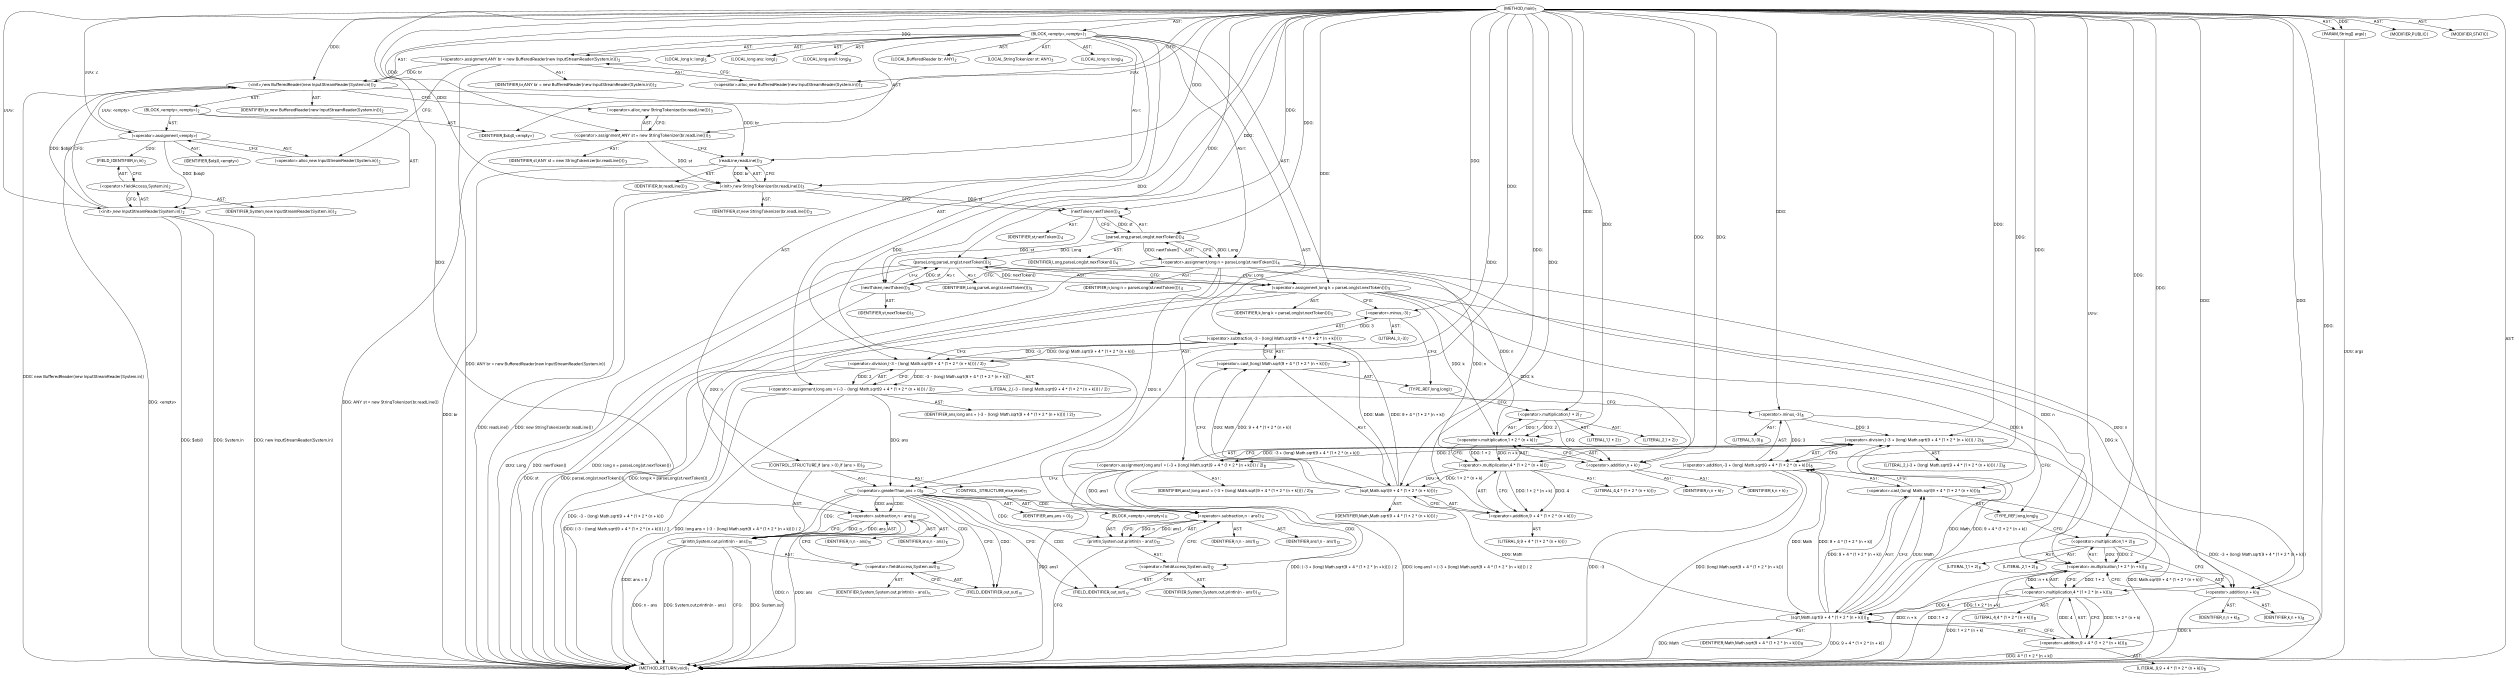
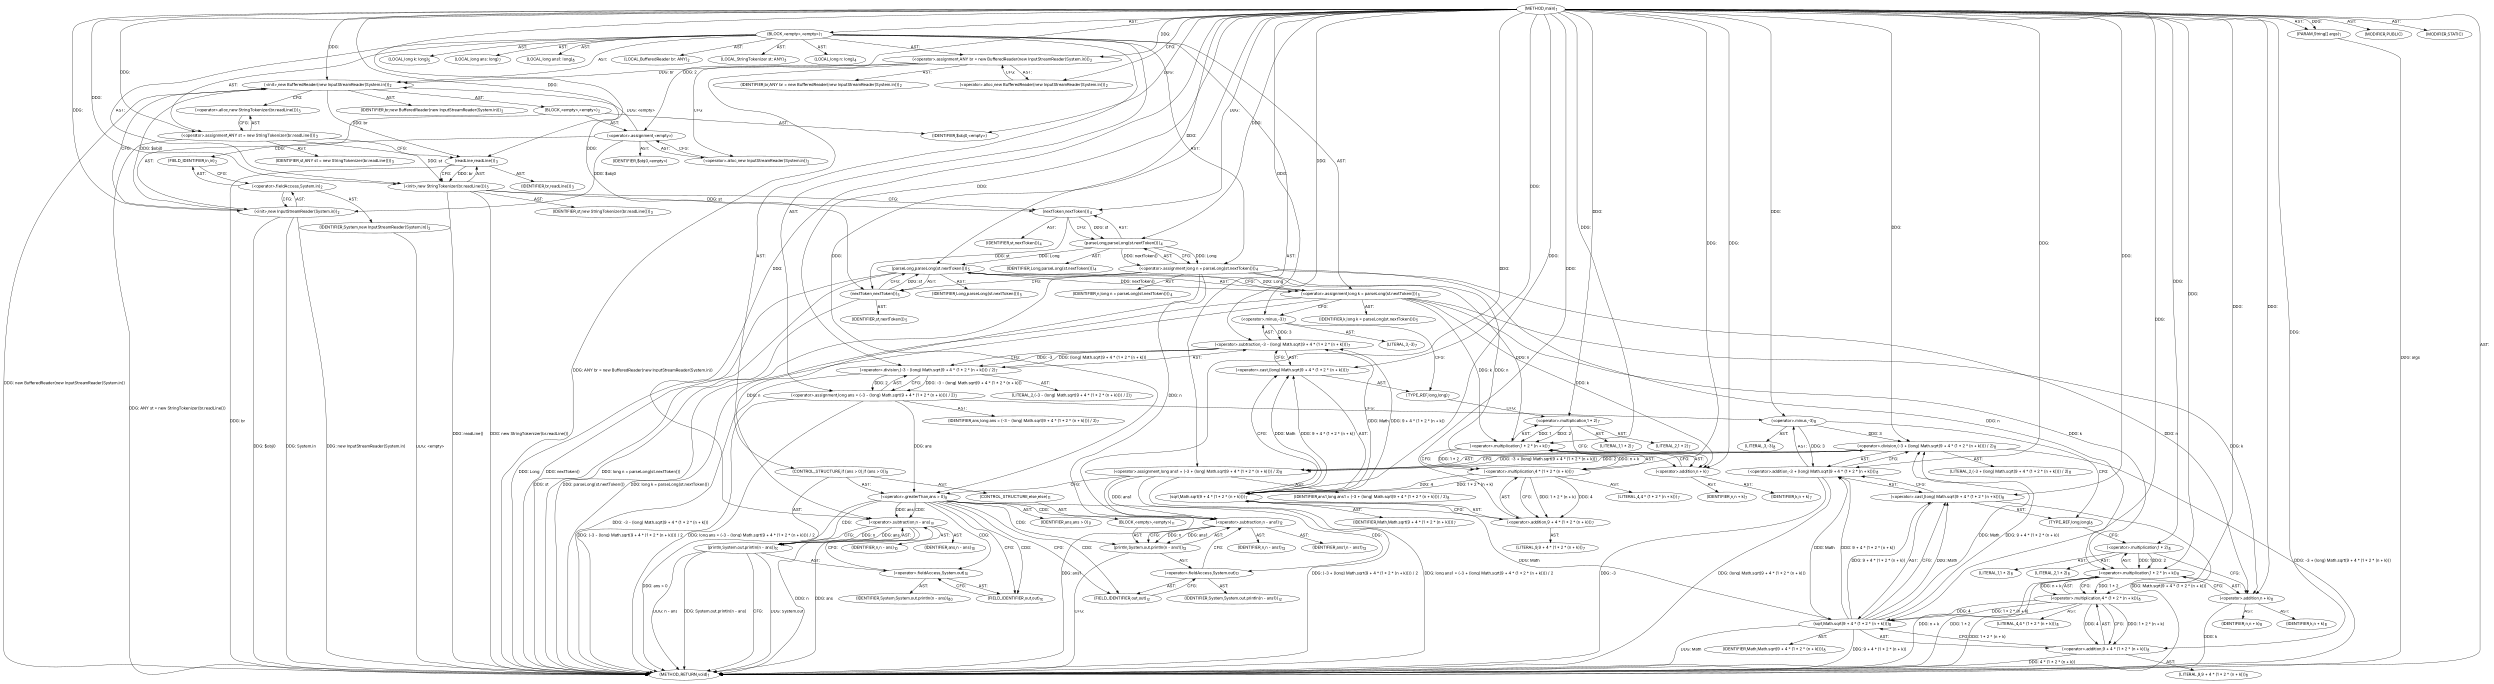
node "(IDENTIFIER,System,System.out.println(n - ans))": text "10" -> "80"
edge "(<operator>.assignment,<empty>)" -> "(METHOD_RETURN,void)": now "(IDENTIFIER,System,new InputStreamReader(System.in))" -> "(METHOD_RETURN,void)"
